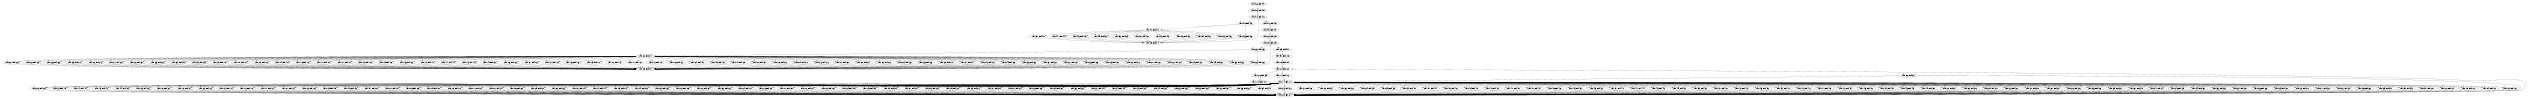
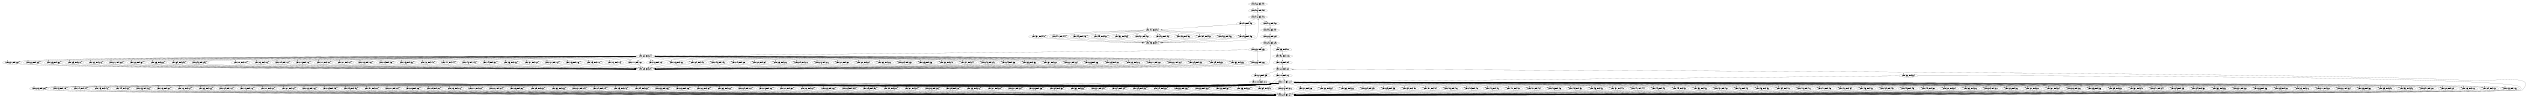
node "Start: 697; End: 700": removed
